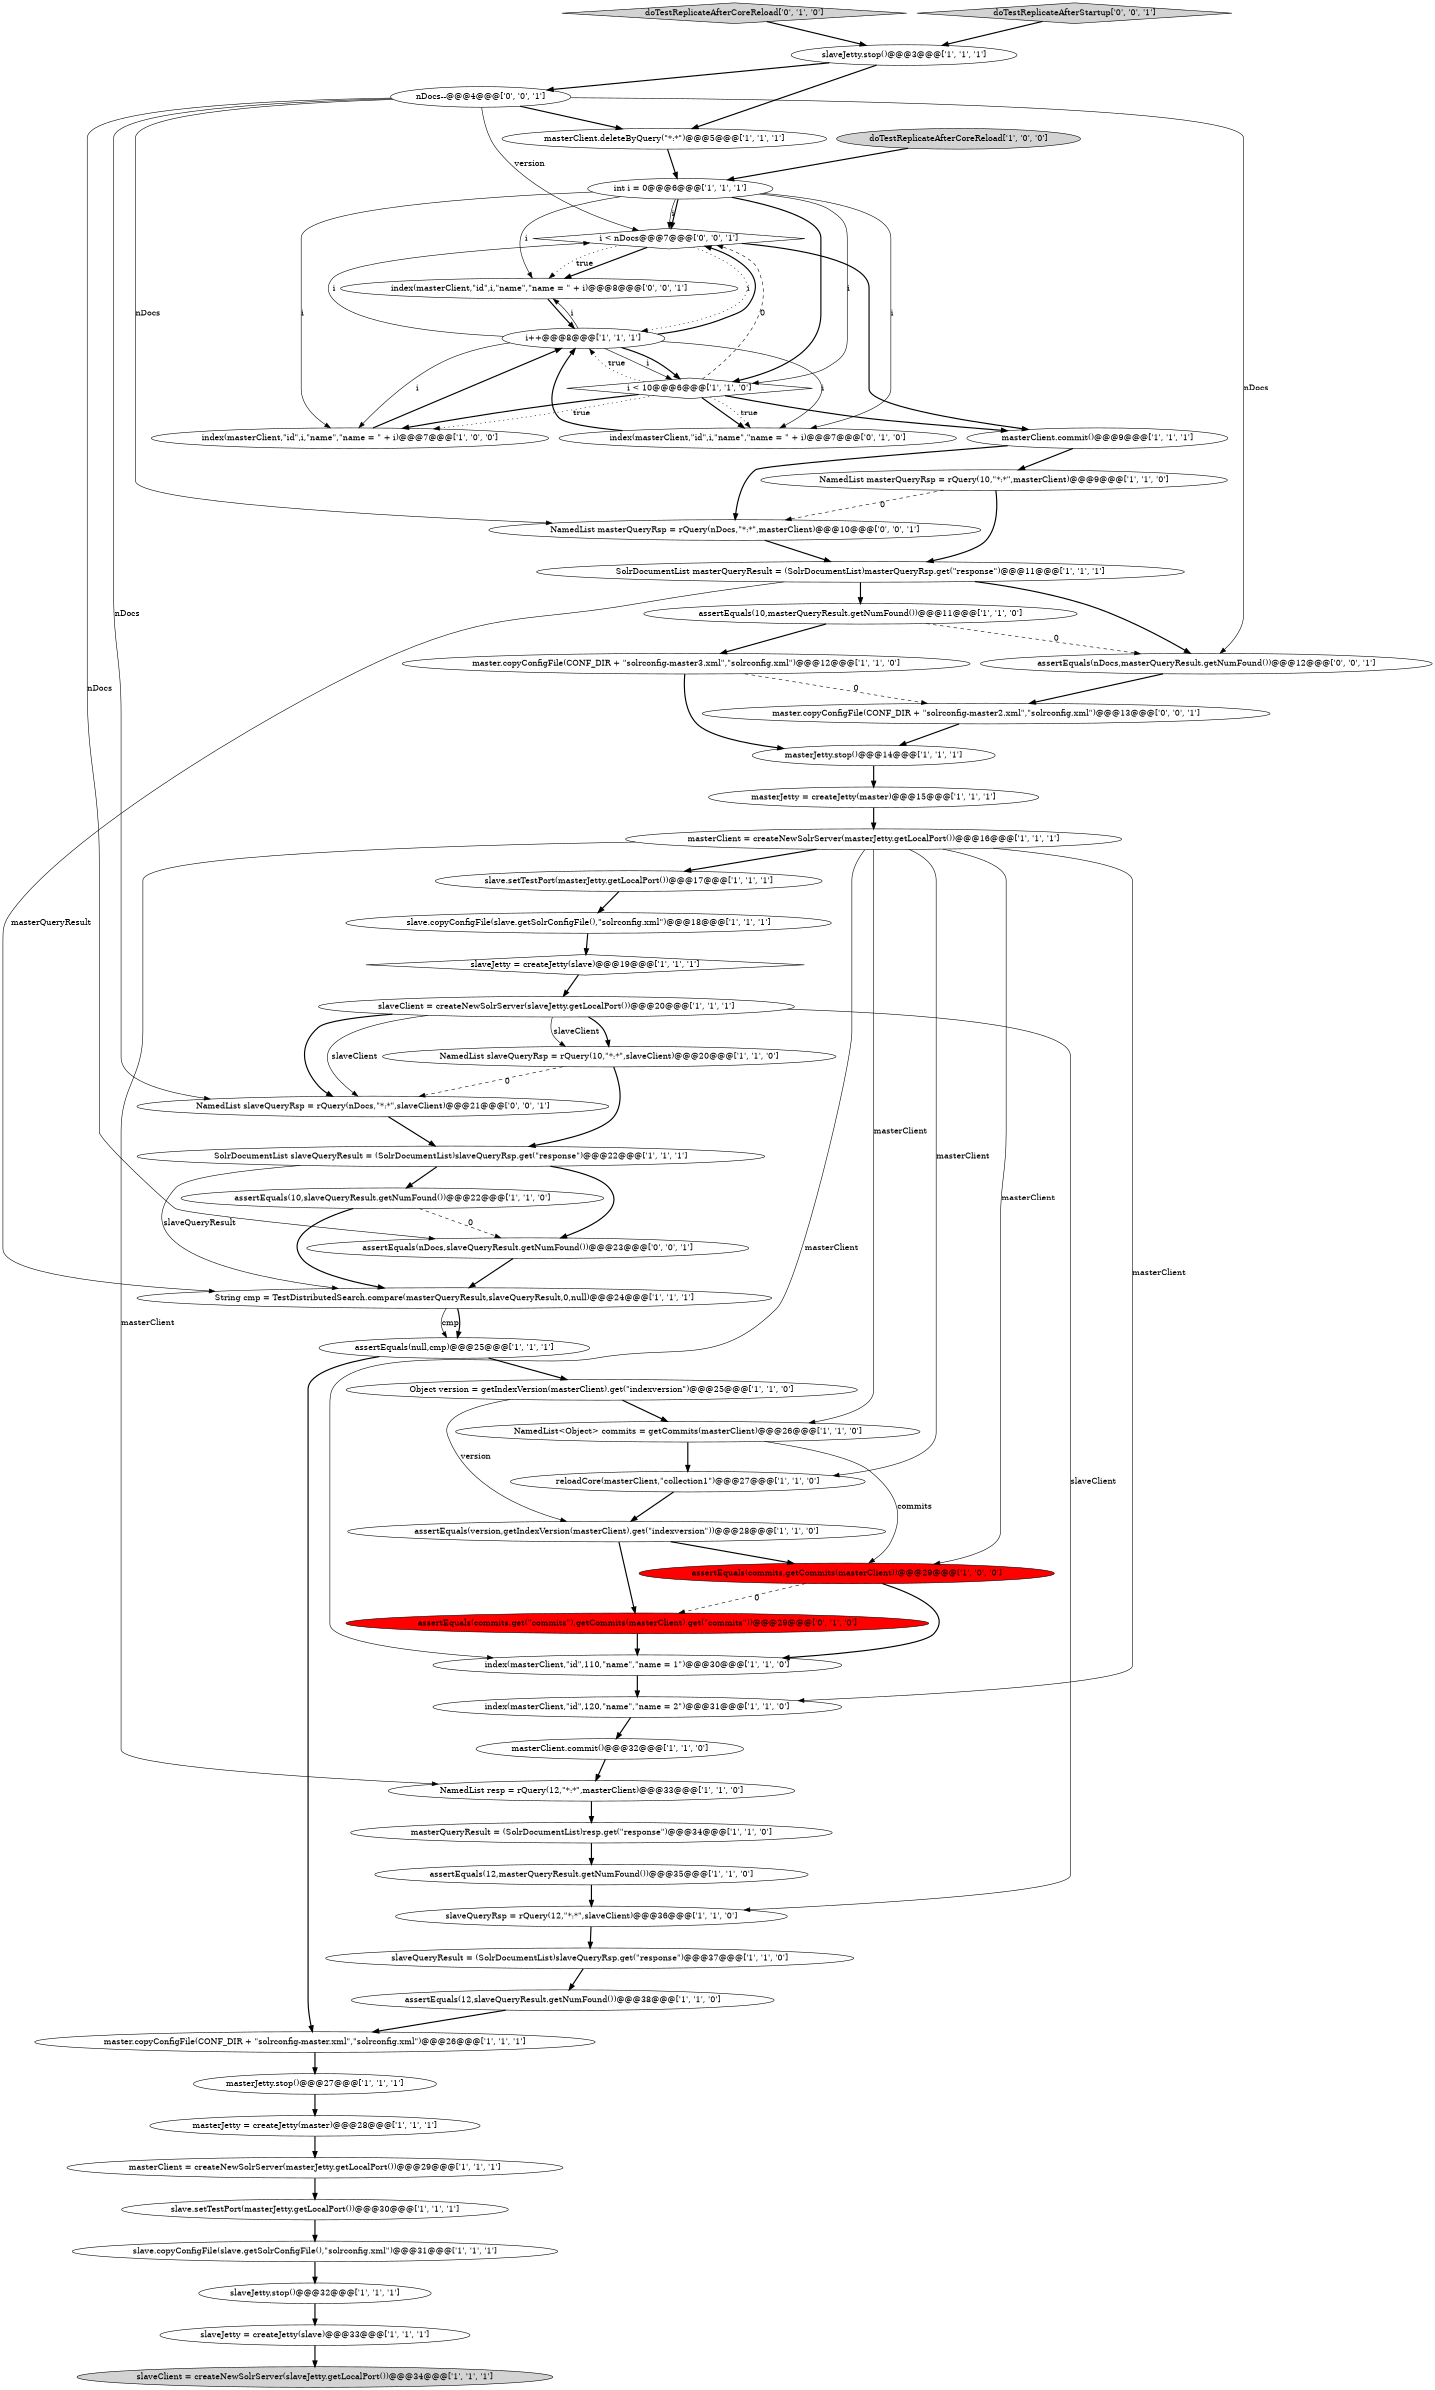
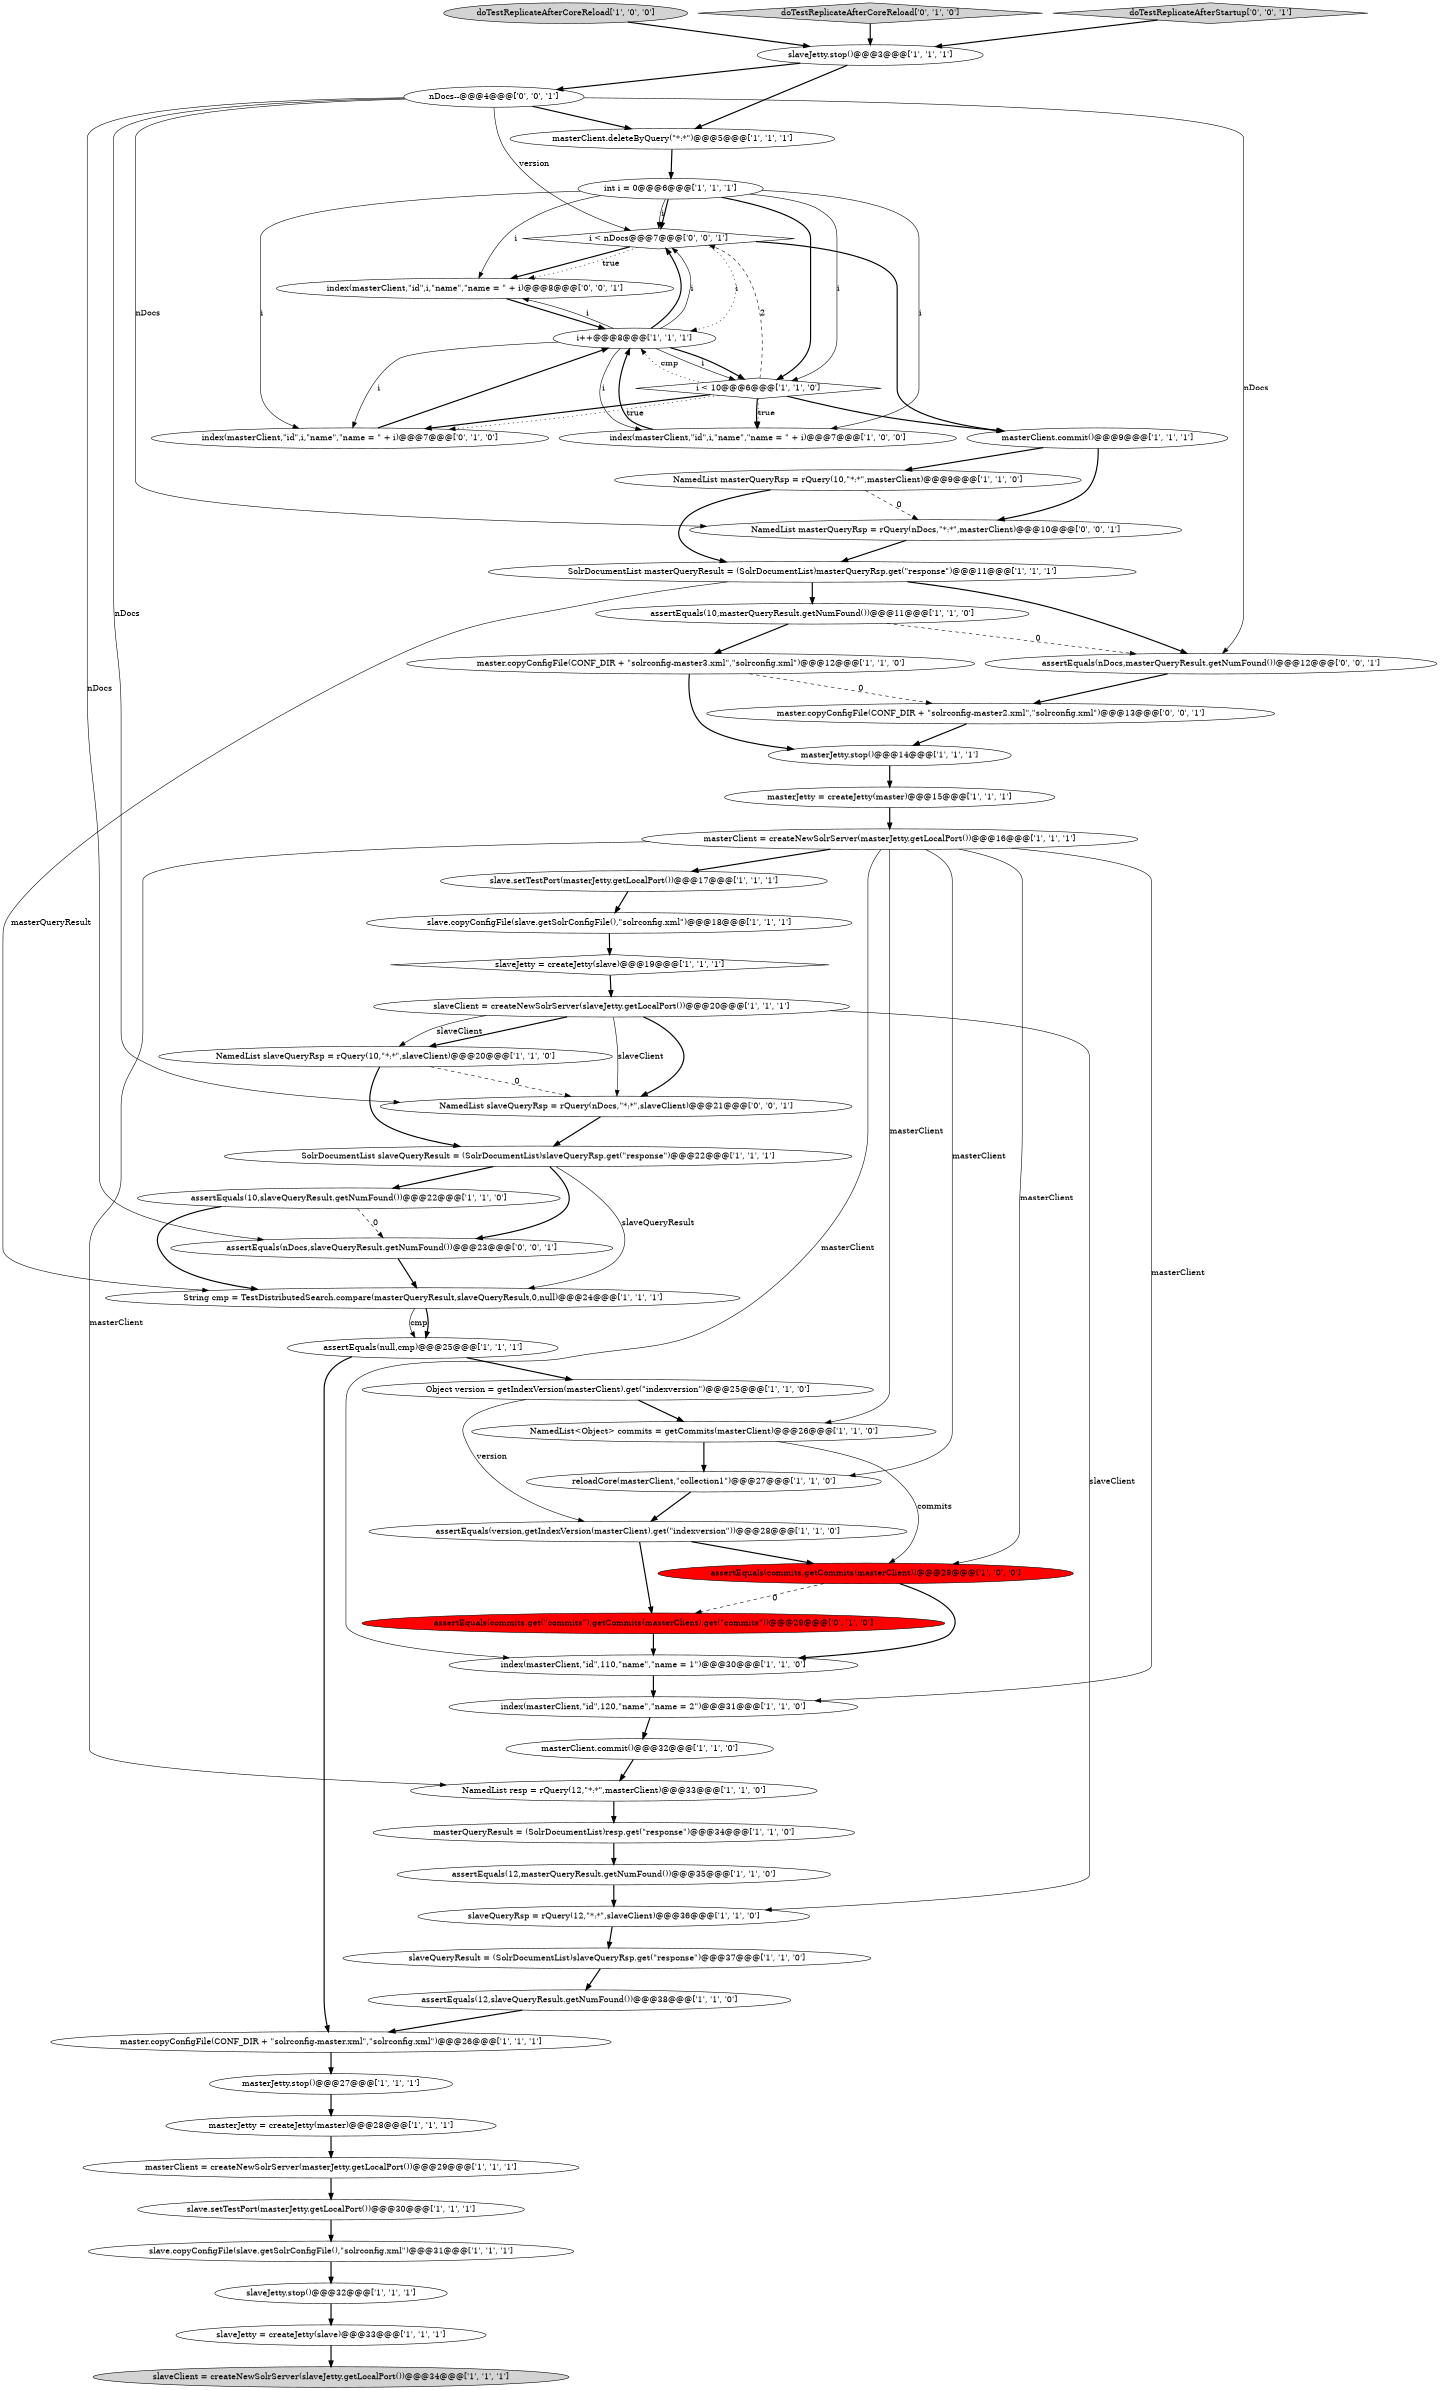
edge "doTestReplicateAfterCoreReload['1', '0', '0']" -> "int i = 0@@@6@@@['1', '1', '1']": now "doTestReplicateAfterCoreReload['1', '0', '0']" -> "slaveJetty.stop()@@@3@@@['1', '1', '1']"
edge "i < 10@@@6@@@['1', '1', '0']" -> "i < nDocs@@@7@@@['0', '0', '1']": label "0" -> "2"
edge "i < 10@@@6@@@['1', '1', '0']" -> "i++@@@8@@@['1', '1', '1']": label "true" -> "cmp"
